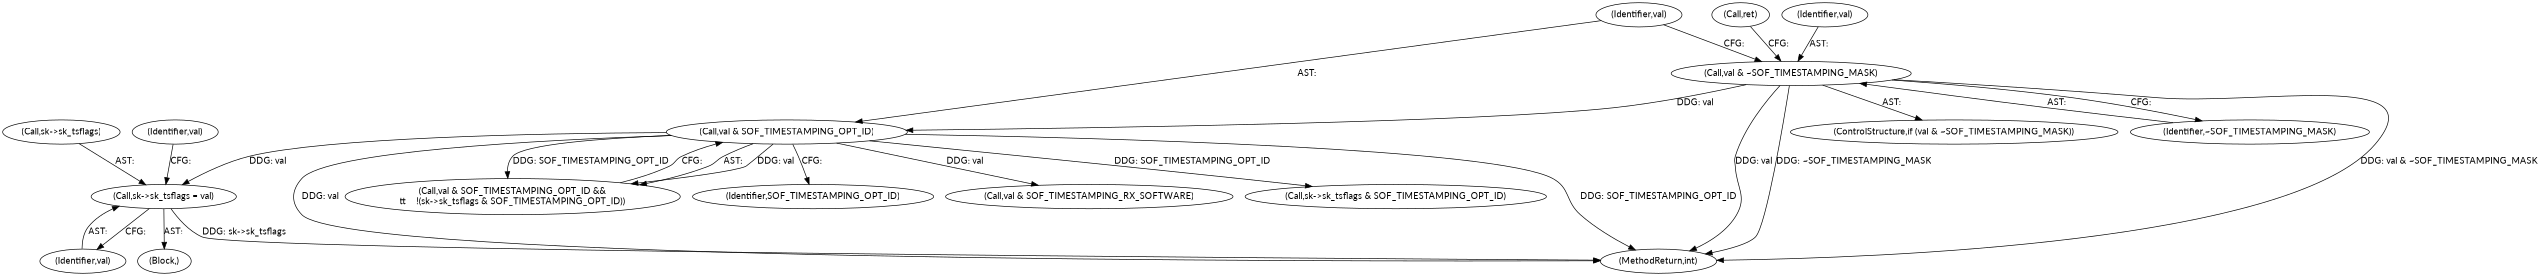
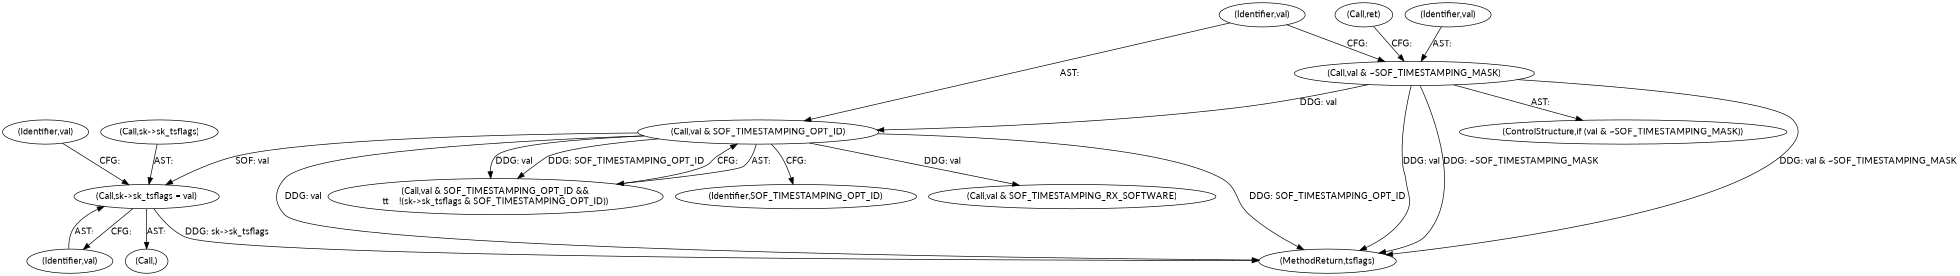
node "(Identifier,~SOF_TIMESTAMPING_MASK)": removed
edge "(Call,val & SOF_TIMESTAMPING_OPT_ID)" -> "(Call,sk->sk_tsflags = val)": label "DDG: val" -> "SOF: val"
node "(Call,sk->sk_tsflags & SOF_TIMESTAMPING_OPT_ID)": removed
node "(Block,)": label "(Block,)" -> "(Call,)"
node "(MethodReturn,int)": label "(MethodReturn,int)" -> "(MethodReturn,tsflags)"
